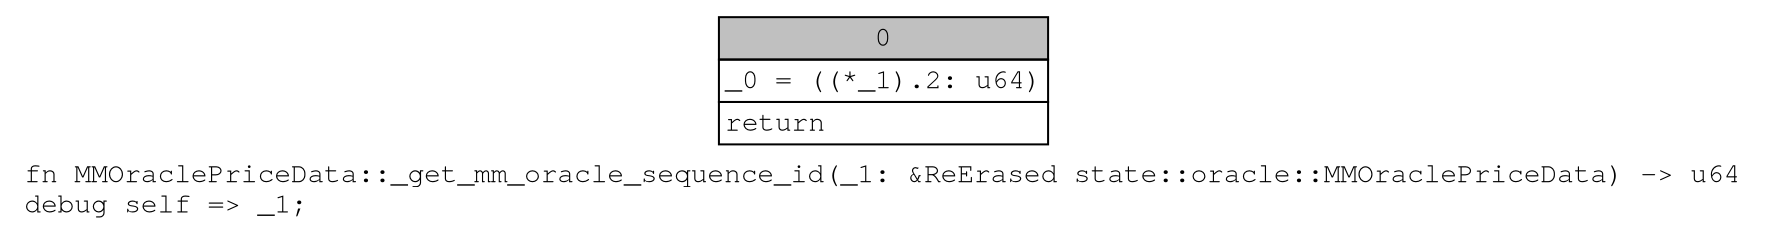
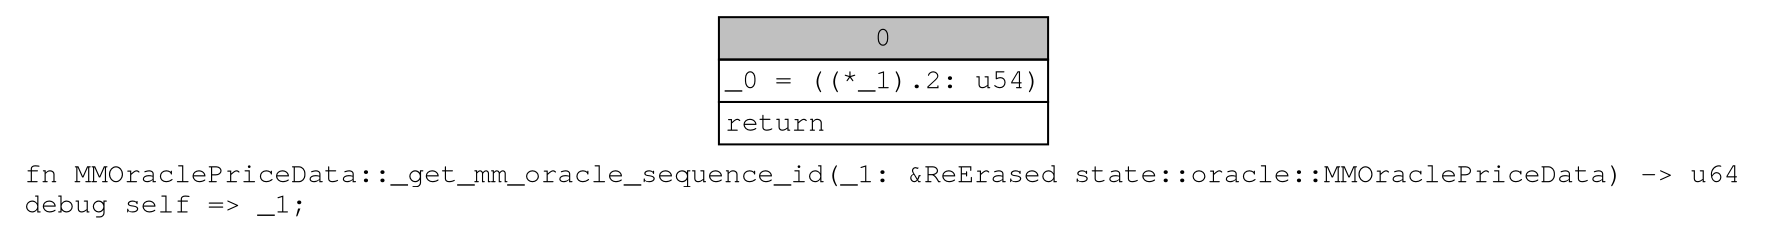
node "0": text "_0 = ((*_1).2: u64)" -> "_0 = ((*_1).2: u54)"
